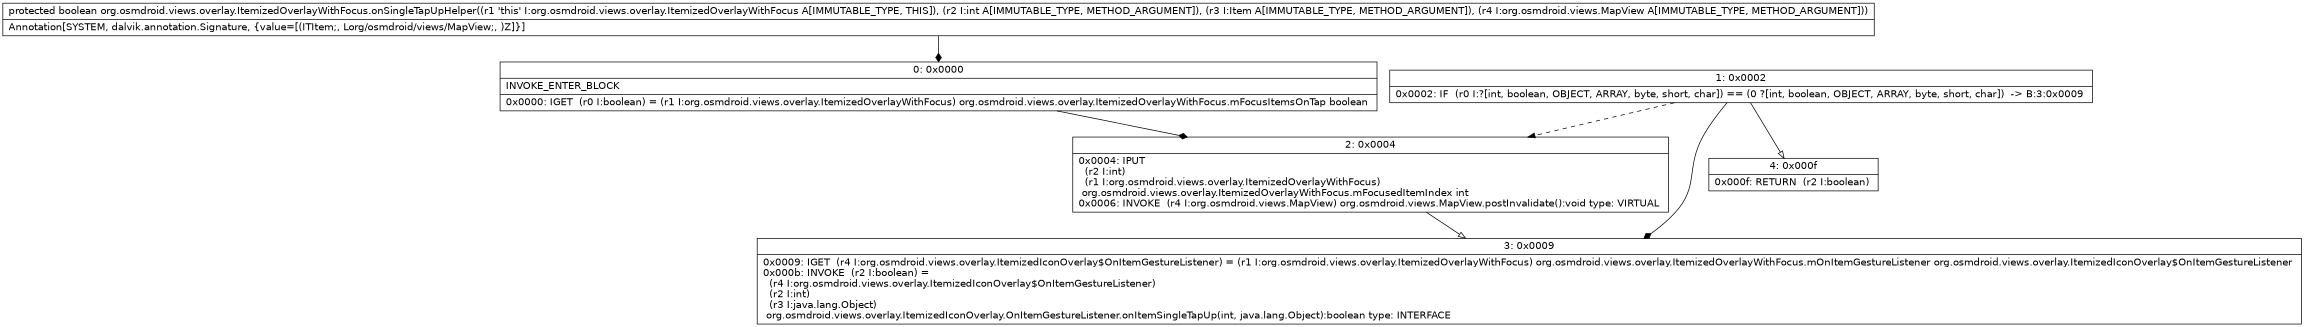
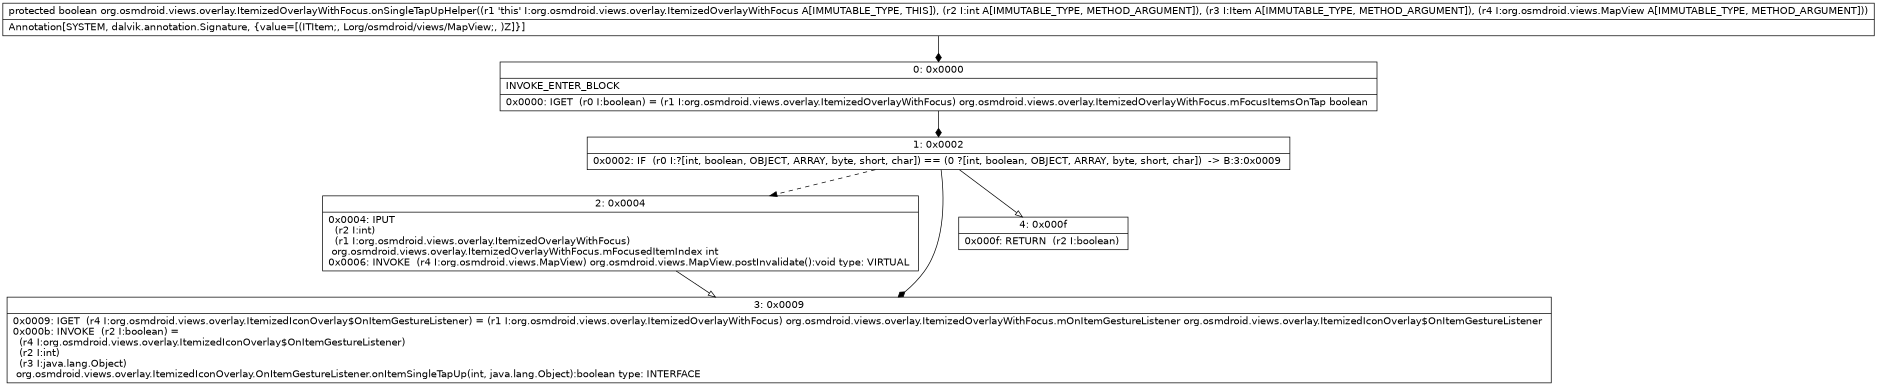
edge "0: 0x0000" -> "2: 0x0004": now "0: 0x0000" -> "1: 0x0002"
